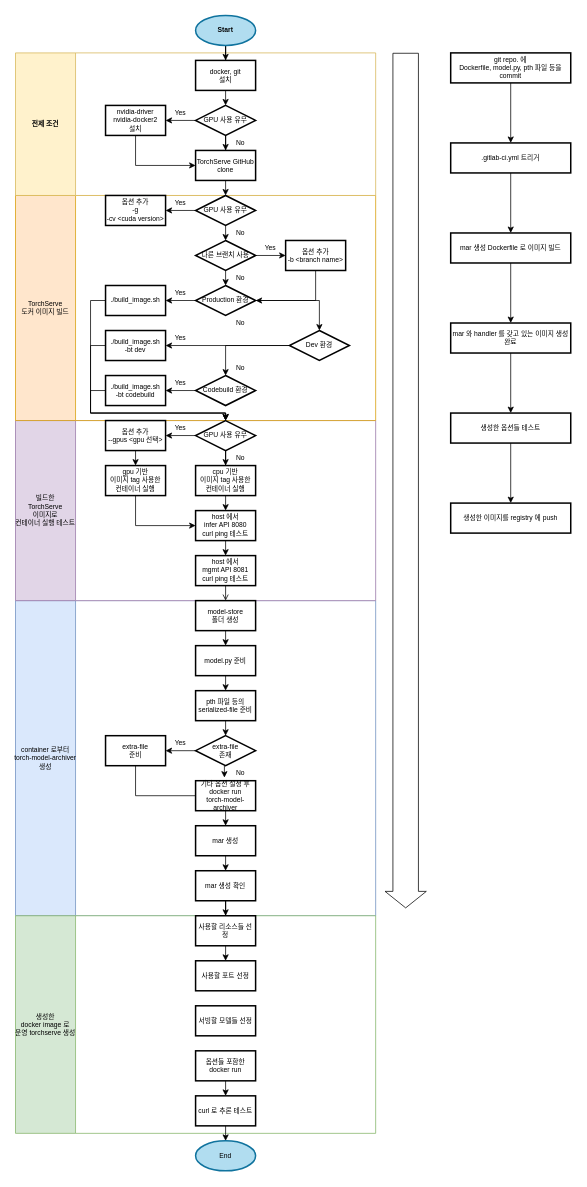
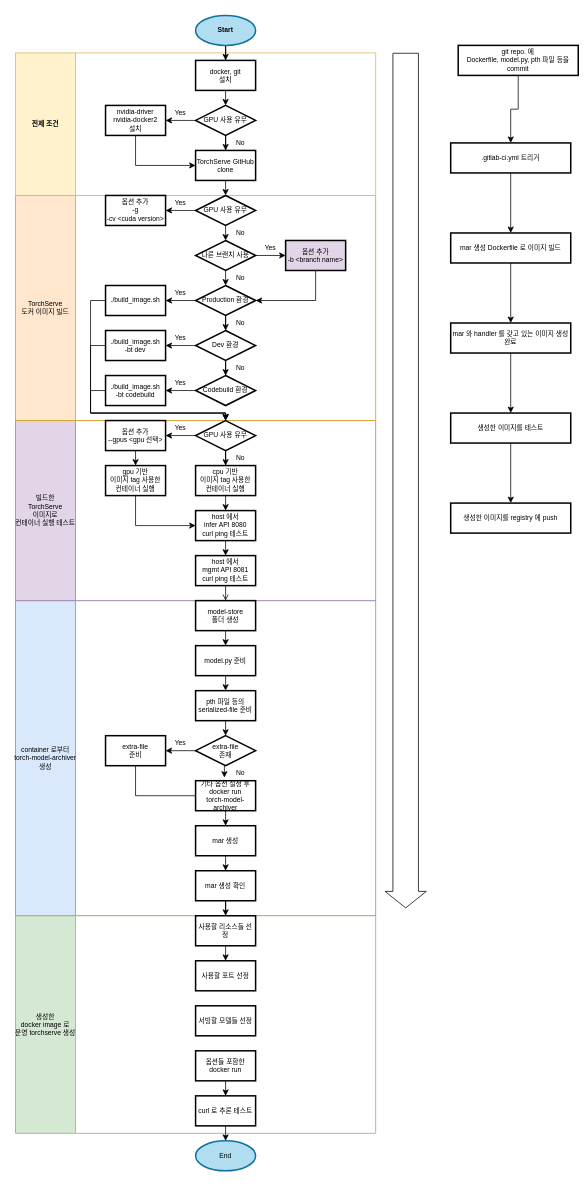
node "git repo. 에 Dockerfile, model.py, pth 파일 등을 commit": moved (510, 68) -> (518, 60)
node "옵션 추가 -b <branch name>": fillcolor #ffffff -> #e1d5e7
node "Dev 환경": moved (319, 345) -> (225, 345)
node "생성한 옵션들 테스트": label "생성한 옵션들 테스트" -> "생성한 이미지를 테스트"
